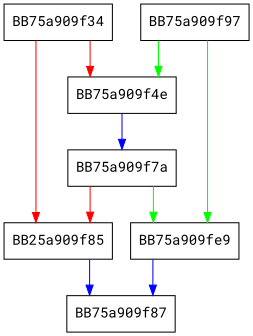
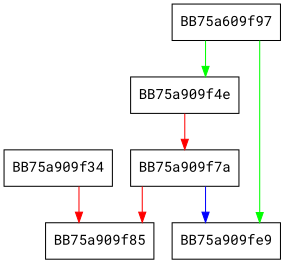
node "BB75a909f97": label "BB75a909f97" -> "BB75a609f97"
edge "BB75a909f34" -> "BB75a909f4e": removed
edge "BB75a909f4e" -> "BB75a909f7a": color blue -> red
edge "BB75a909f7a" -> "BB75a909fe9": color green -> blue
node "BB25a909f85": label "BB25a909f85" -> "BB75a909f85"
node "BB75a909f87": removed
